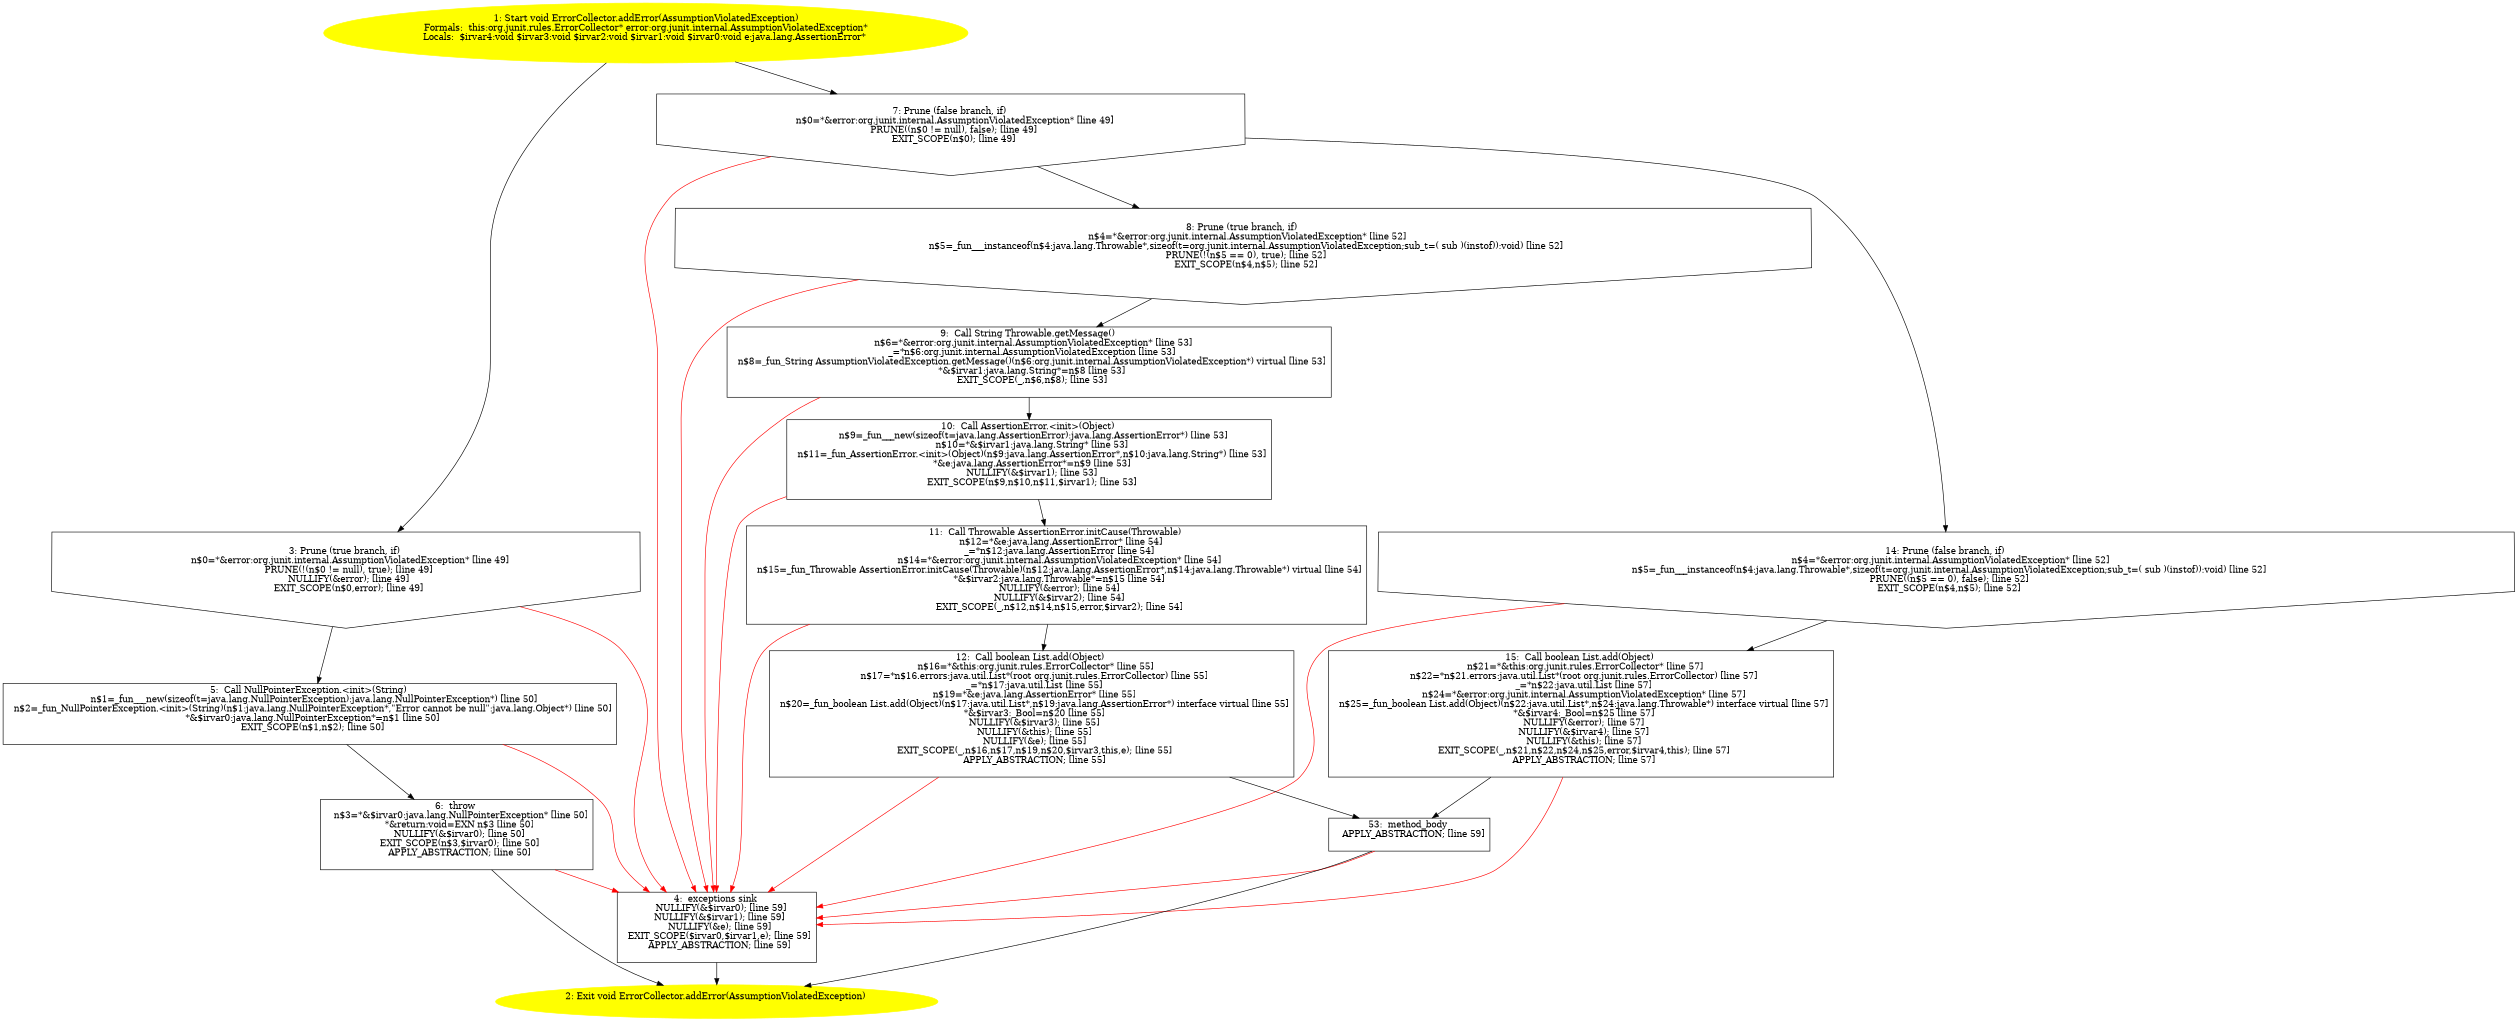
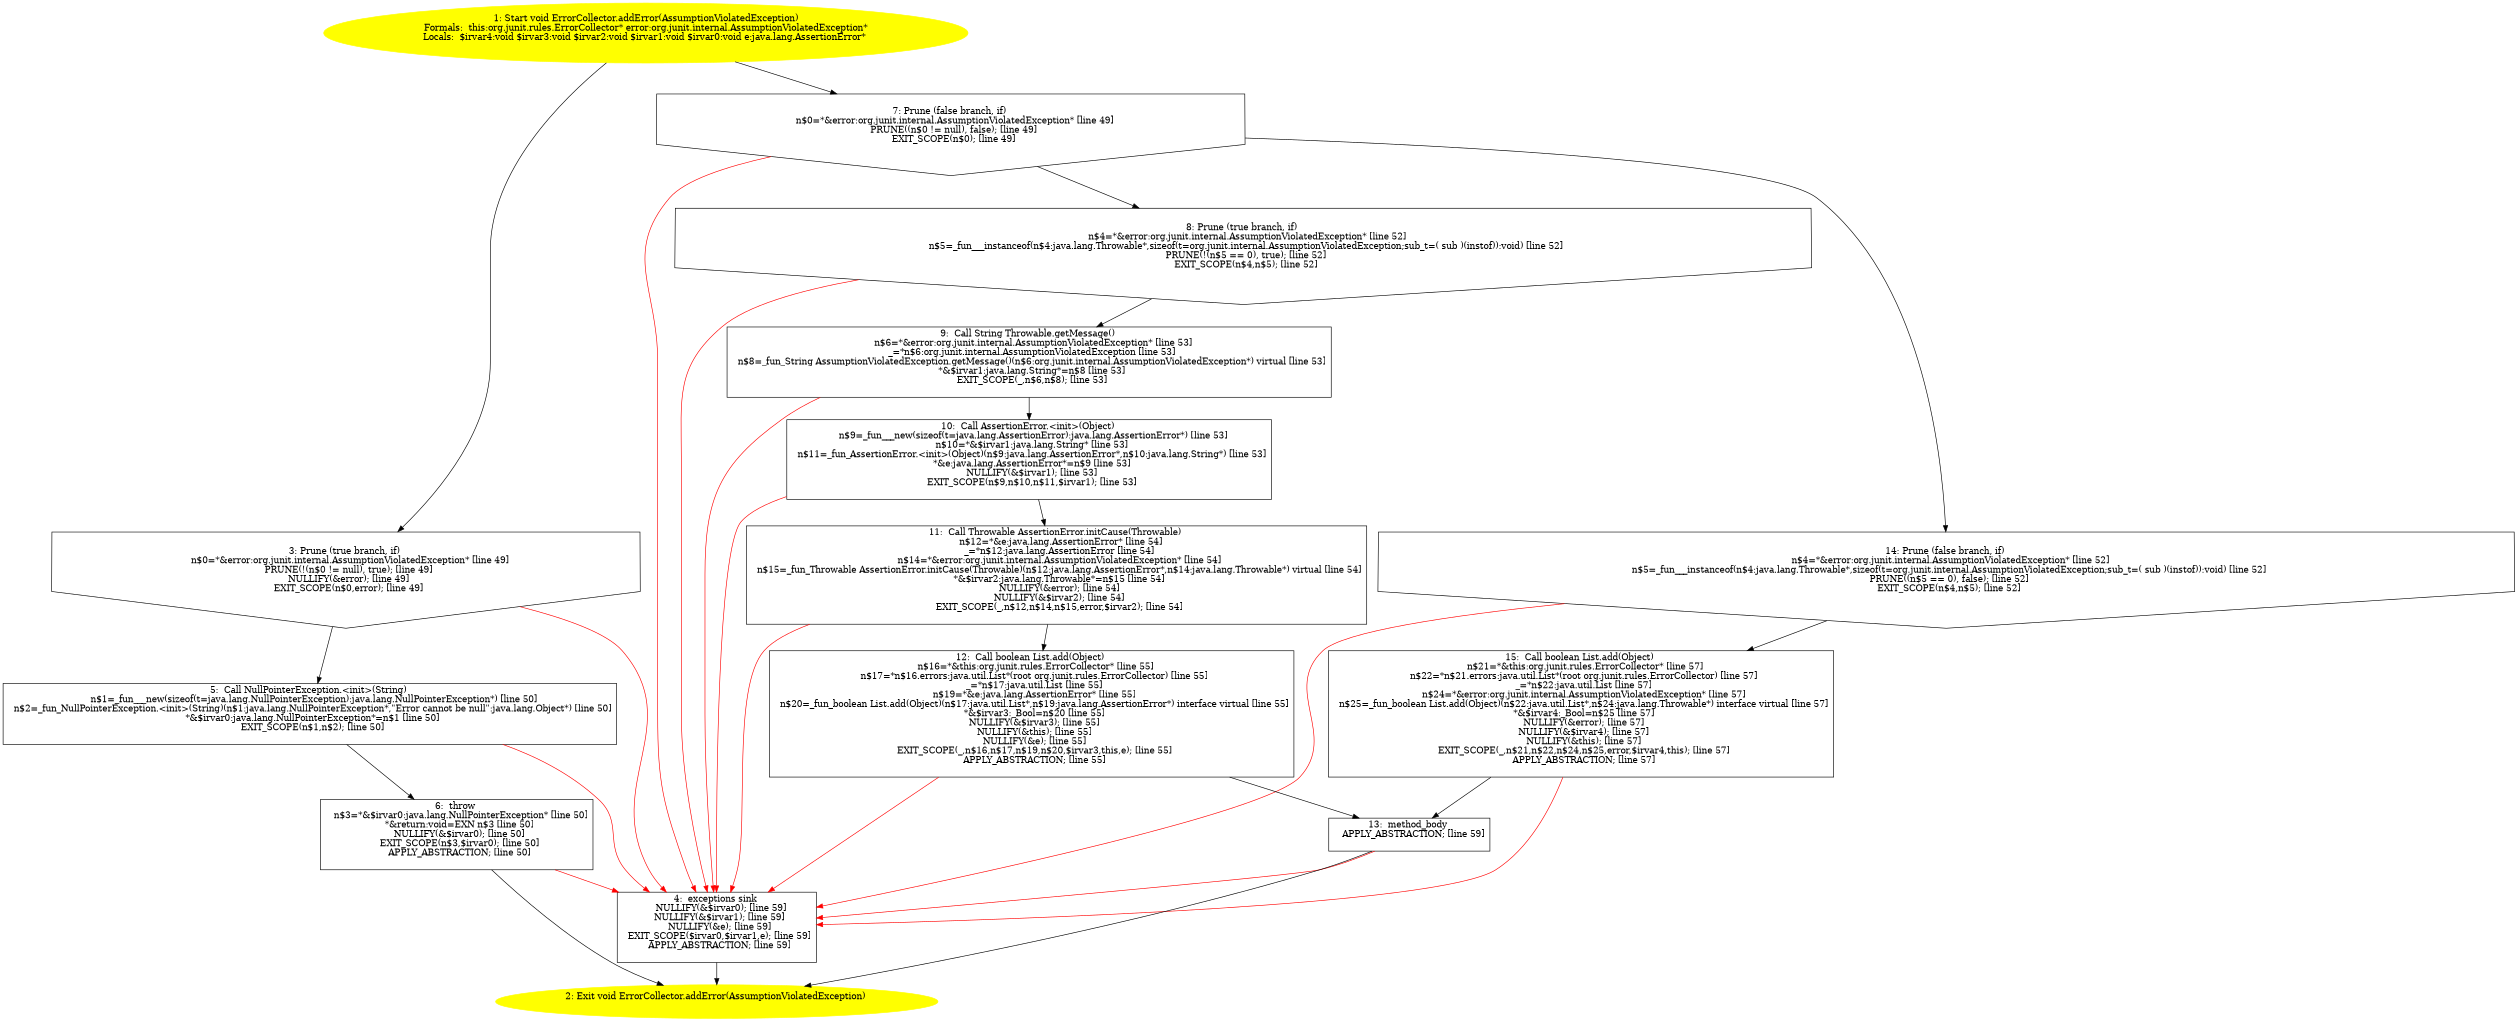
node "53:  method_body APPLY_ABSTRACTION; [line 59]": label "53:  method_body APPLY_ABSTRACTION; [line 59]" -> "13:  method_body APPLY_ABSTRACTION; [line 59]"
